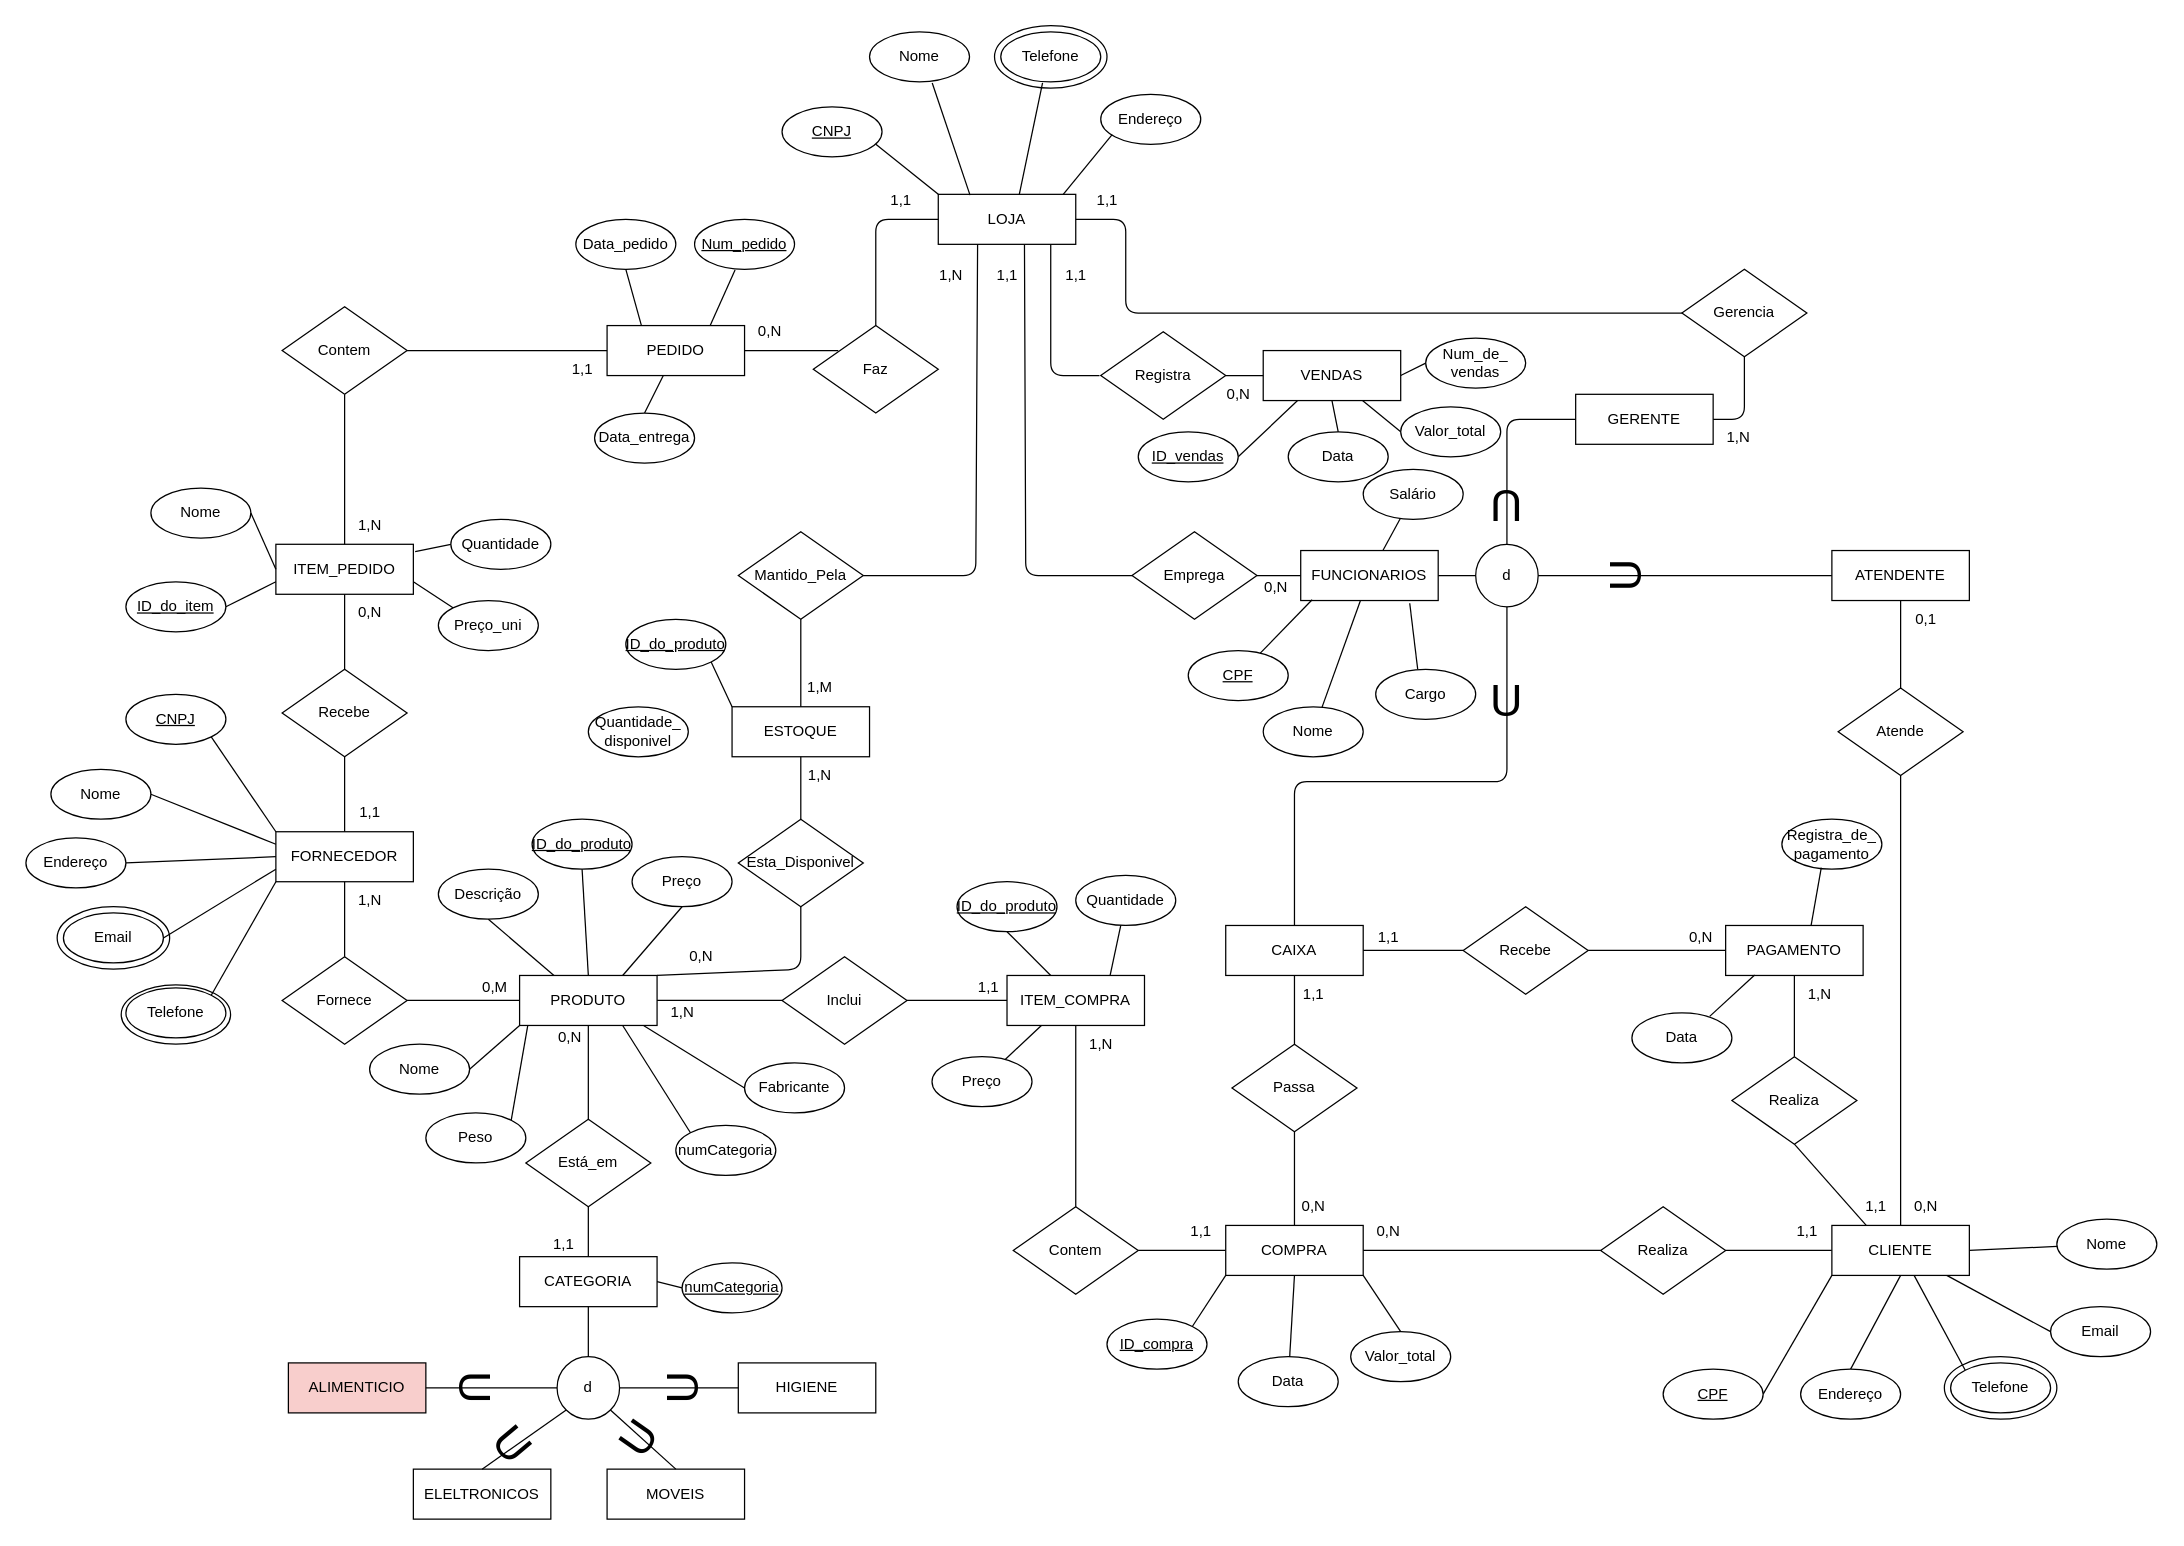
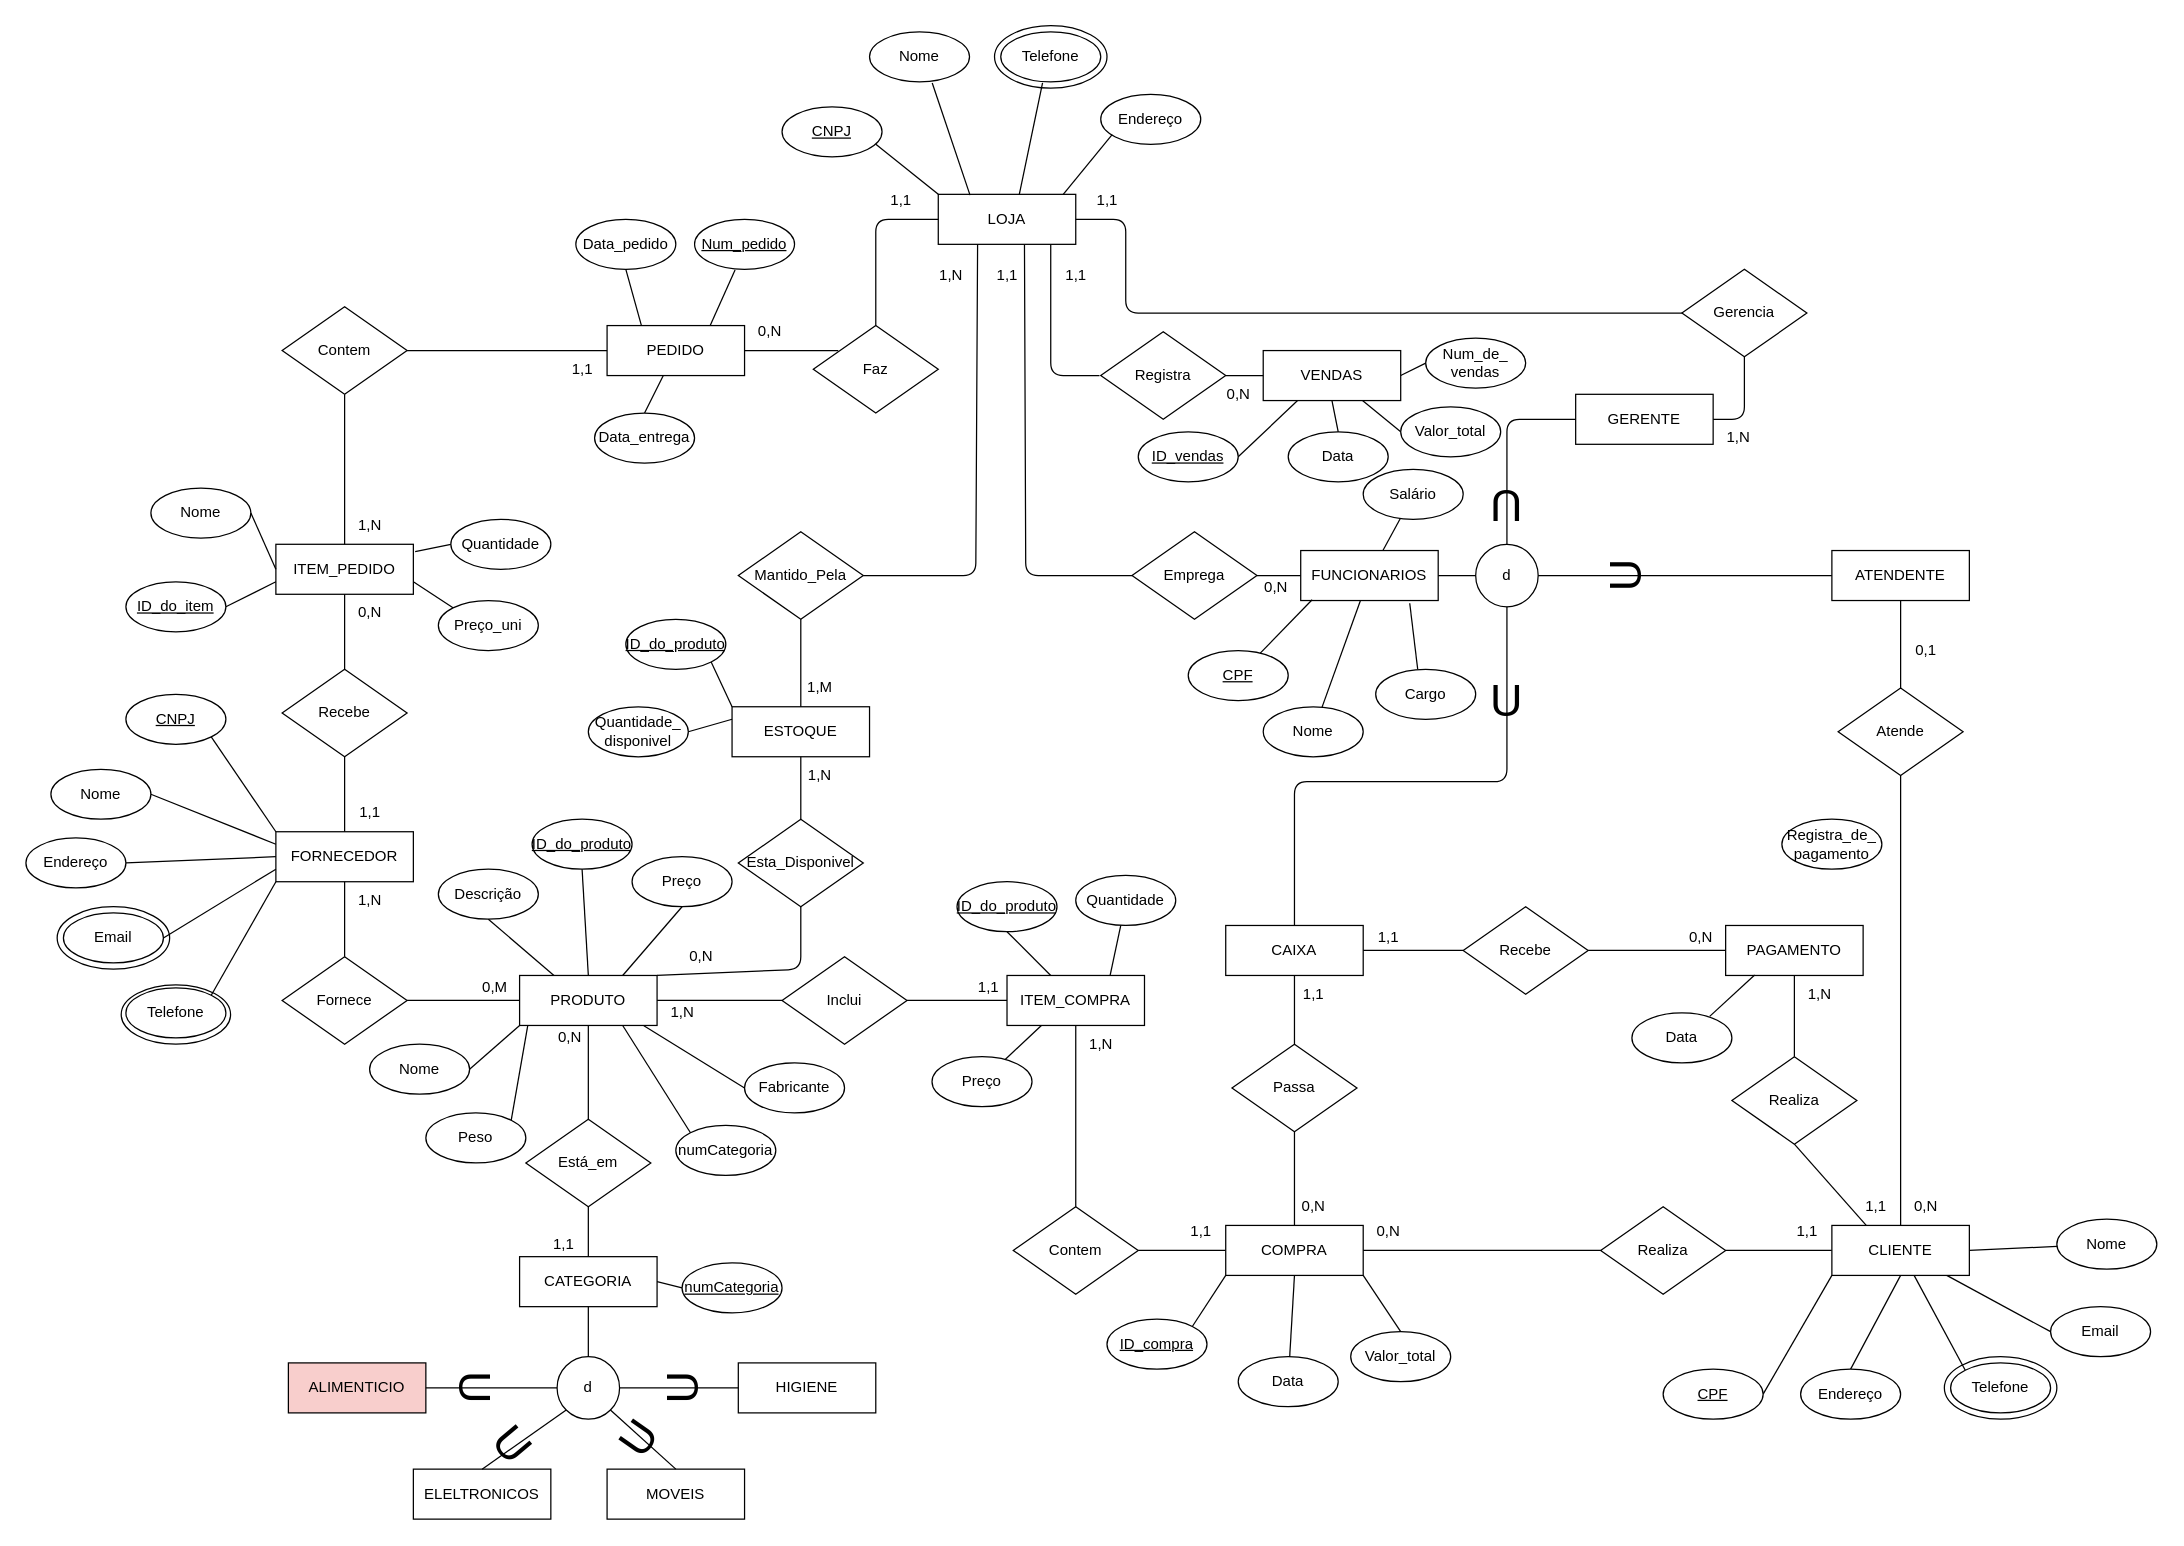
node "0,1": moved (1926, 619) -> (1926, 651)
edge "Quantidade_ disponivel" -- "ESTOQUE": added
edge "Registra_de_ pagamento" -- "PAGAMENTO": removed
